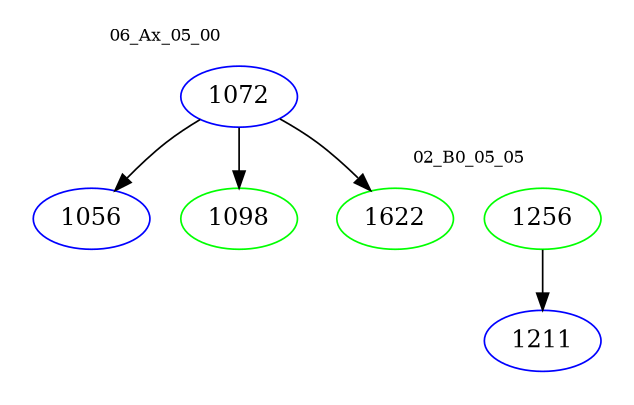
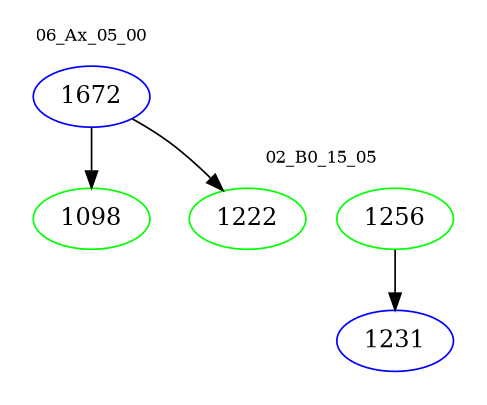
node "1072": label "1072" -> "1672"
cluster "02_B0_05_05": label "02_B0_05_05" -> "02_B0_15_05"
node "1056": removed
node "1622": label "1622" -> "1222"
node "1211": label "1211" -> "1231"
